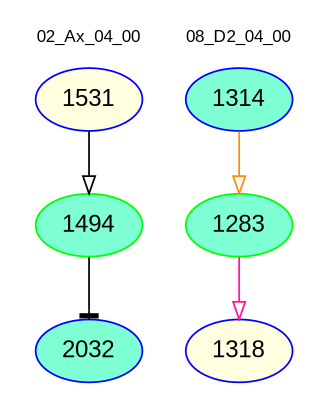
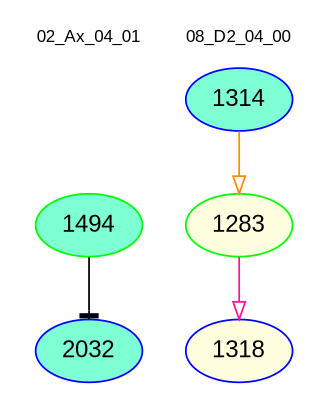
cluster "02_Ax_04_00": label "02_Ax_04_00" -> "02_Ax_04_01"
node "1531": removed
node "1283": fillcolor aquamarine -> lightyellow
